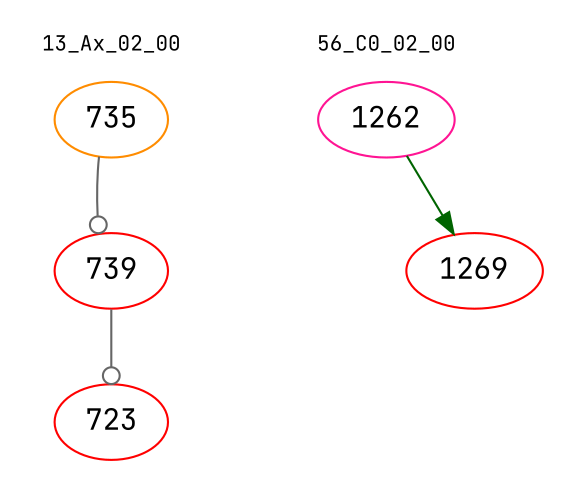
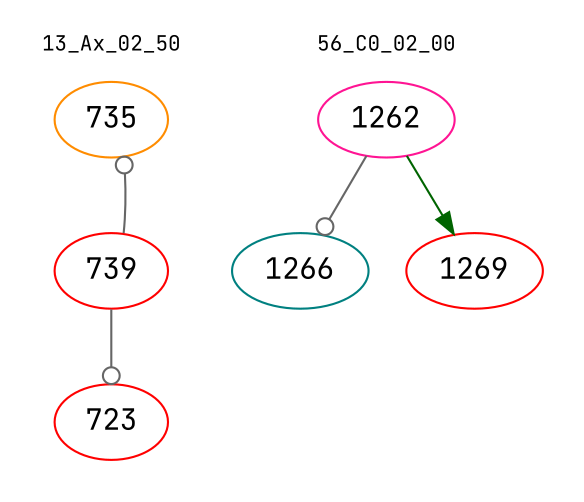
cluster "13_Ax_02_00": label "13_Ax_02_00" -> "13_Ax_02_50"
edge "735" -> "739": reversed
node "1266": added
